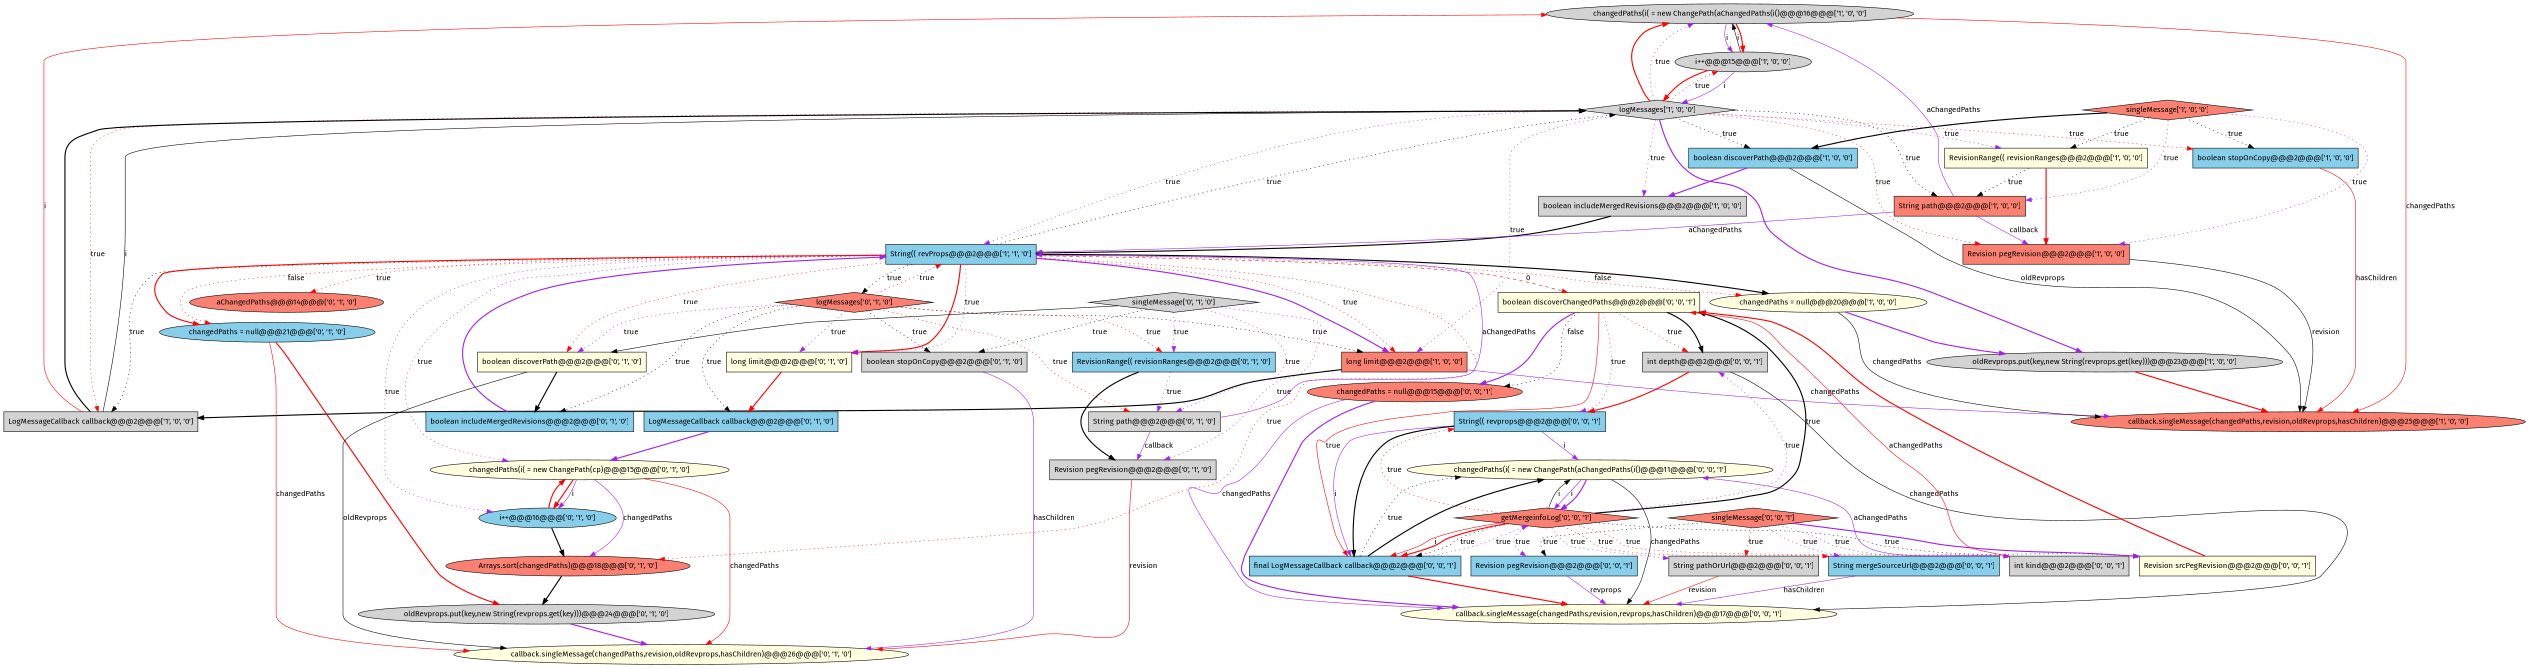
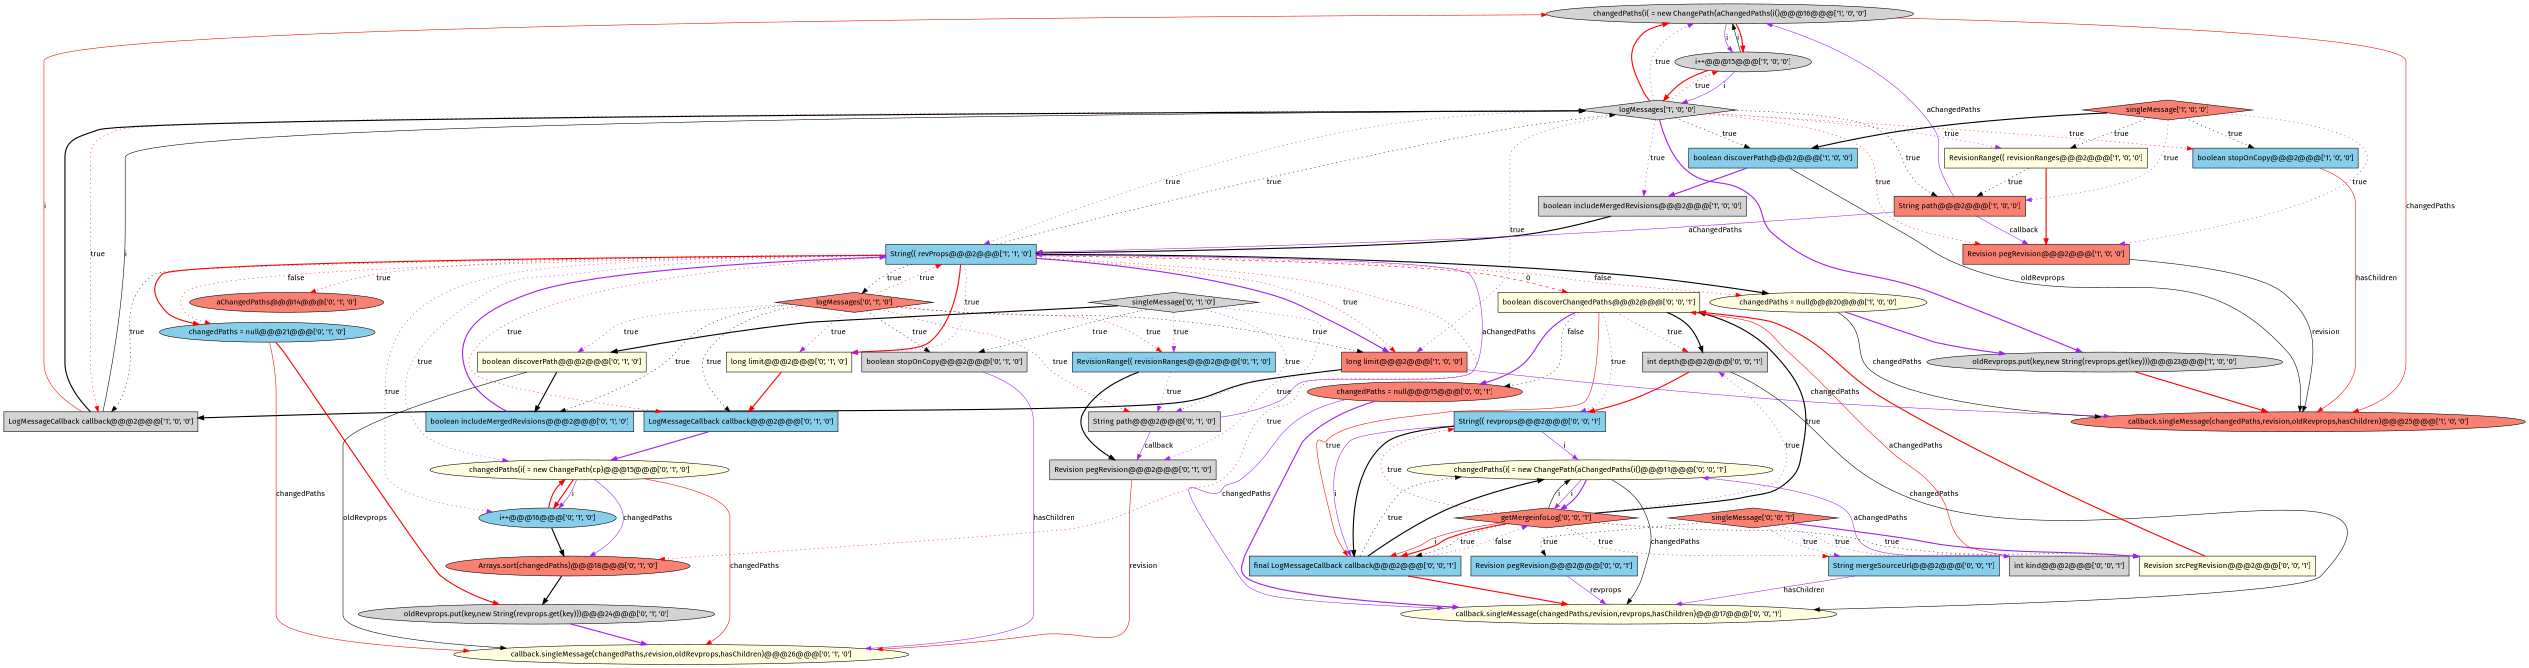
edge "String(( revProps@@@2@@@['1', '1', '0']" -> "boolean discoverPath@@@2@@@['0', '1', '0']": now "String(( revProps@@@2@@@['1', '1', '0']" -> "LogMessageCallback callback@@@2@@@['0', '1', '0']"
edge "singleMessage['0', '1', '0']" -> "boolean discoverPath@@@2@@@['0', '1', '0']": style solid -> bold
edge "getMergeinfoLog['0', '0', '1']" -> "Revision pegRevision@@@2@@@['0', '0', '1']": removed, label "true"
edge "final LogMessageCallback callback@@@2@@@['0', '0', '1']" -> "getMergeinfoLog['0', '0', '1']": label "true" -> "false"
edge "getMergeinfoLog['0', '0', '1']" -> "int kind@@@2@@@['0', '0', '1']": removed, label "true"
node "String pathOrUrl@@@2@@@['0', '0', '1']": removed
